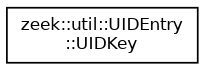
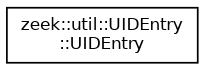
node "zeek::util::UIDEntry ::UIDKey": label "zeek::util::UIDEntry ::UIDKey" -> "zeek::util::UIDEntry ::UIDEntry"
